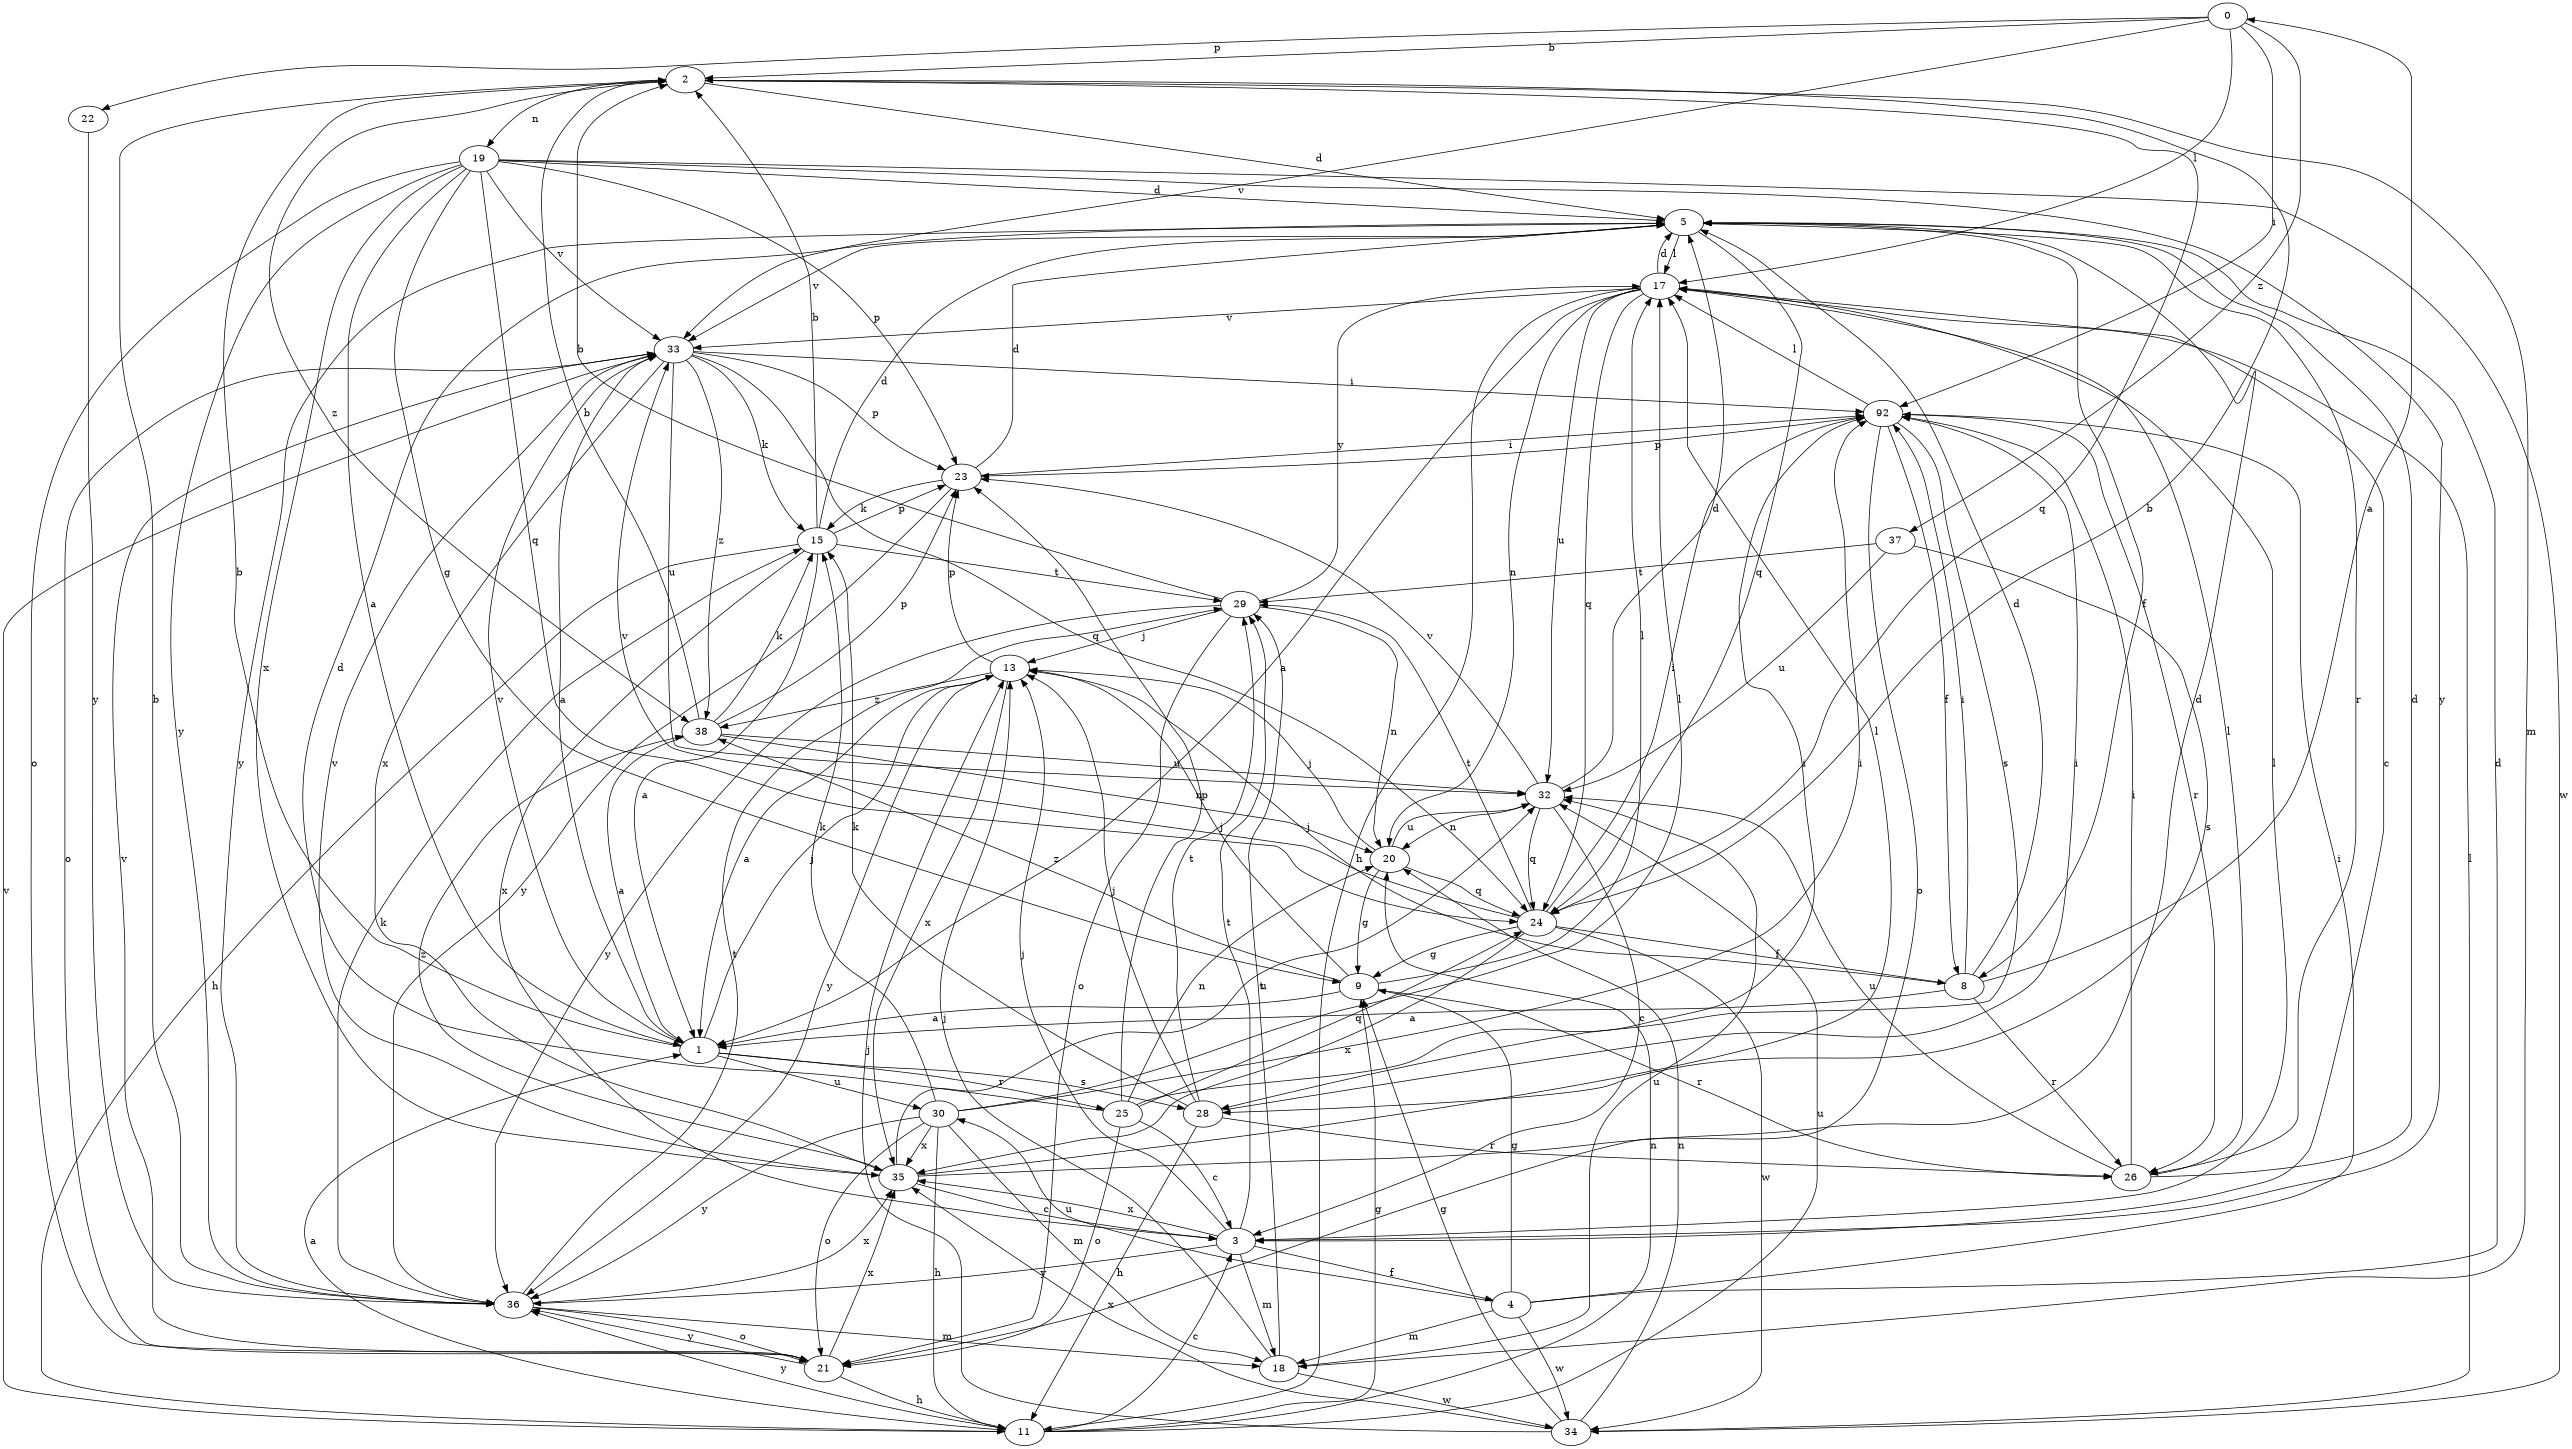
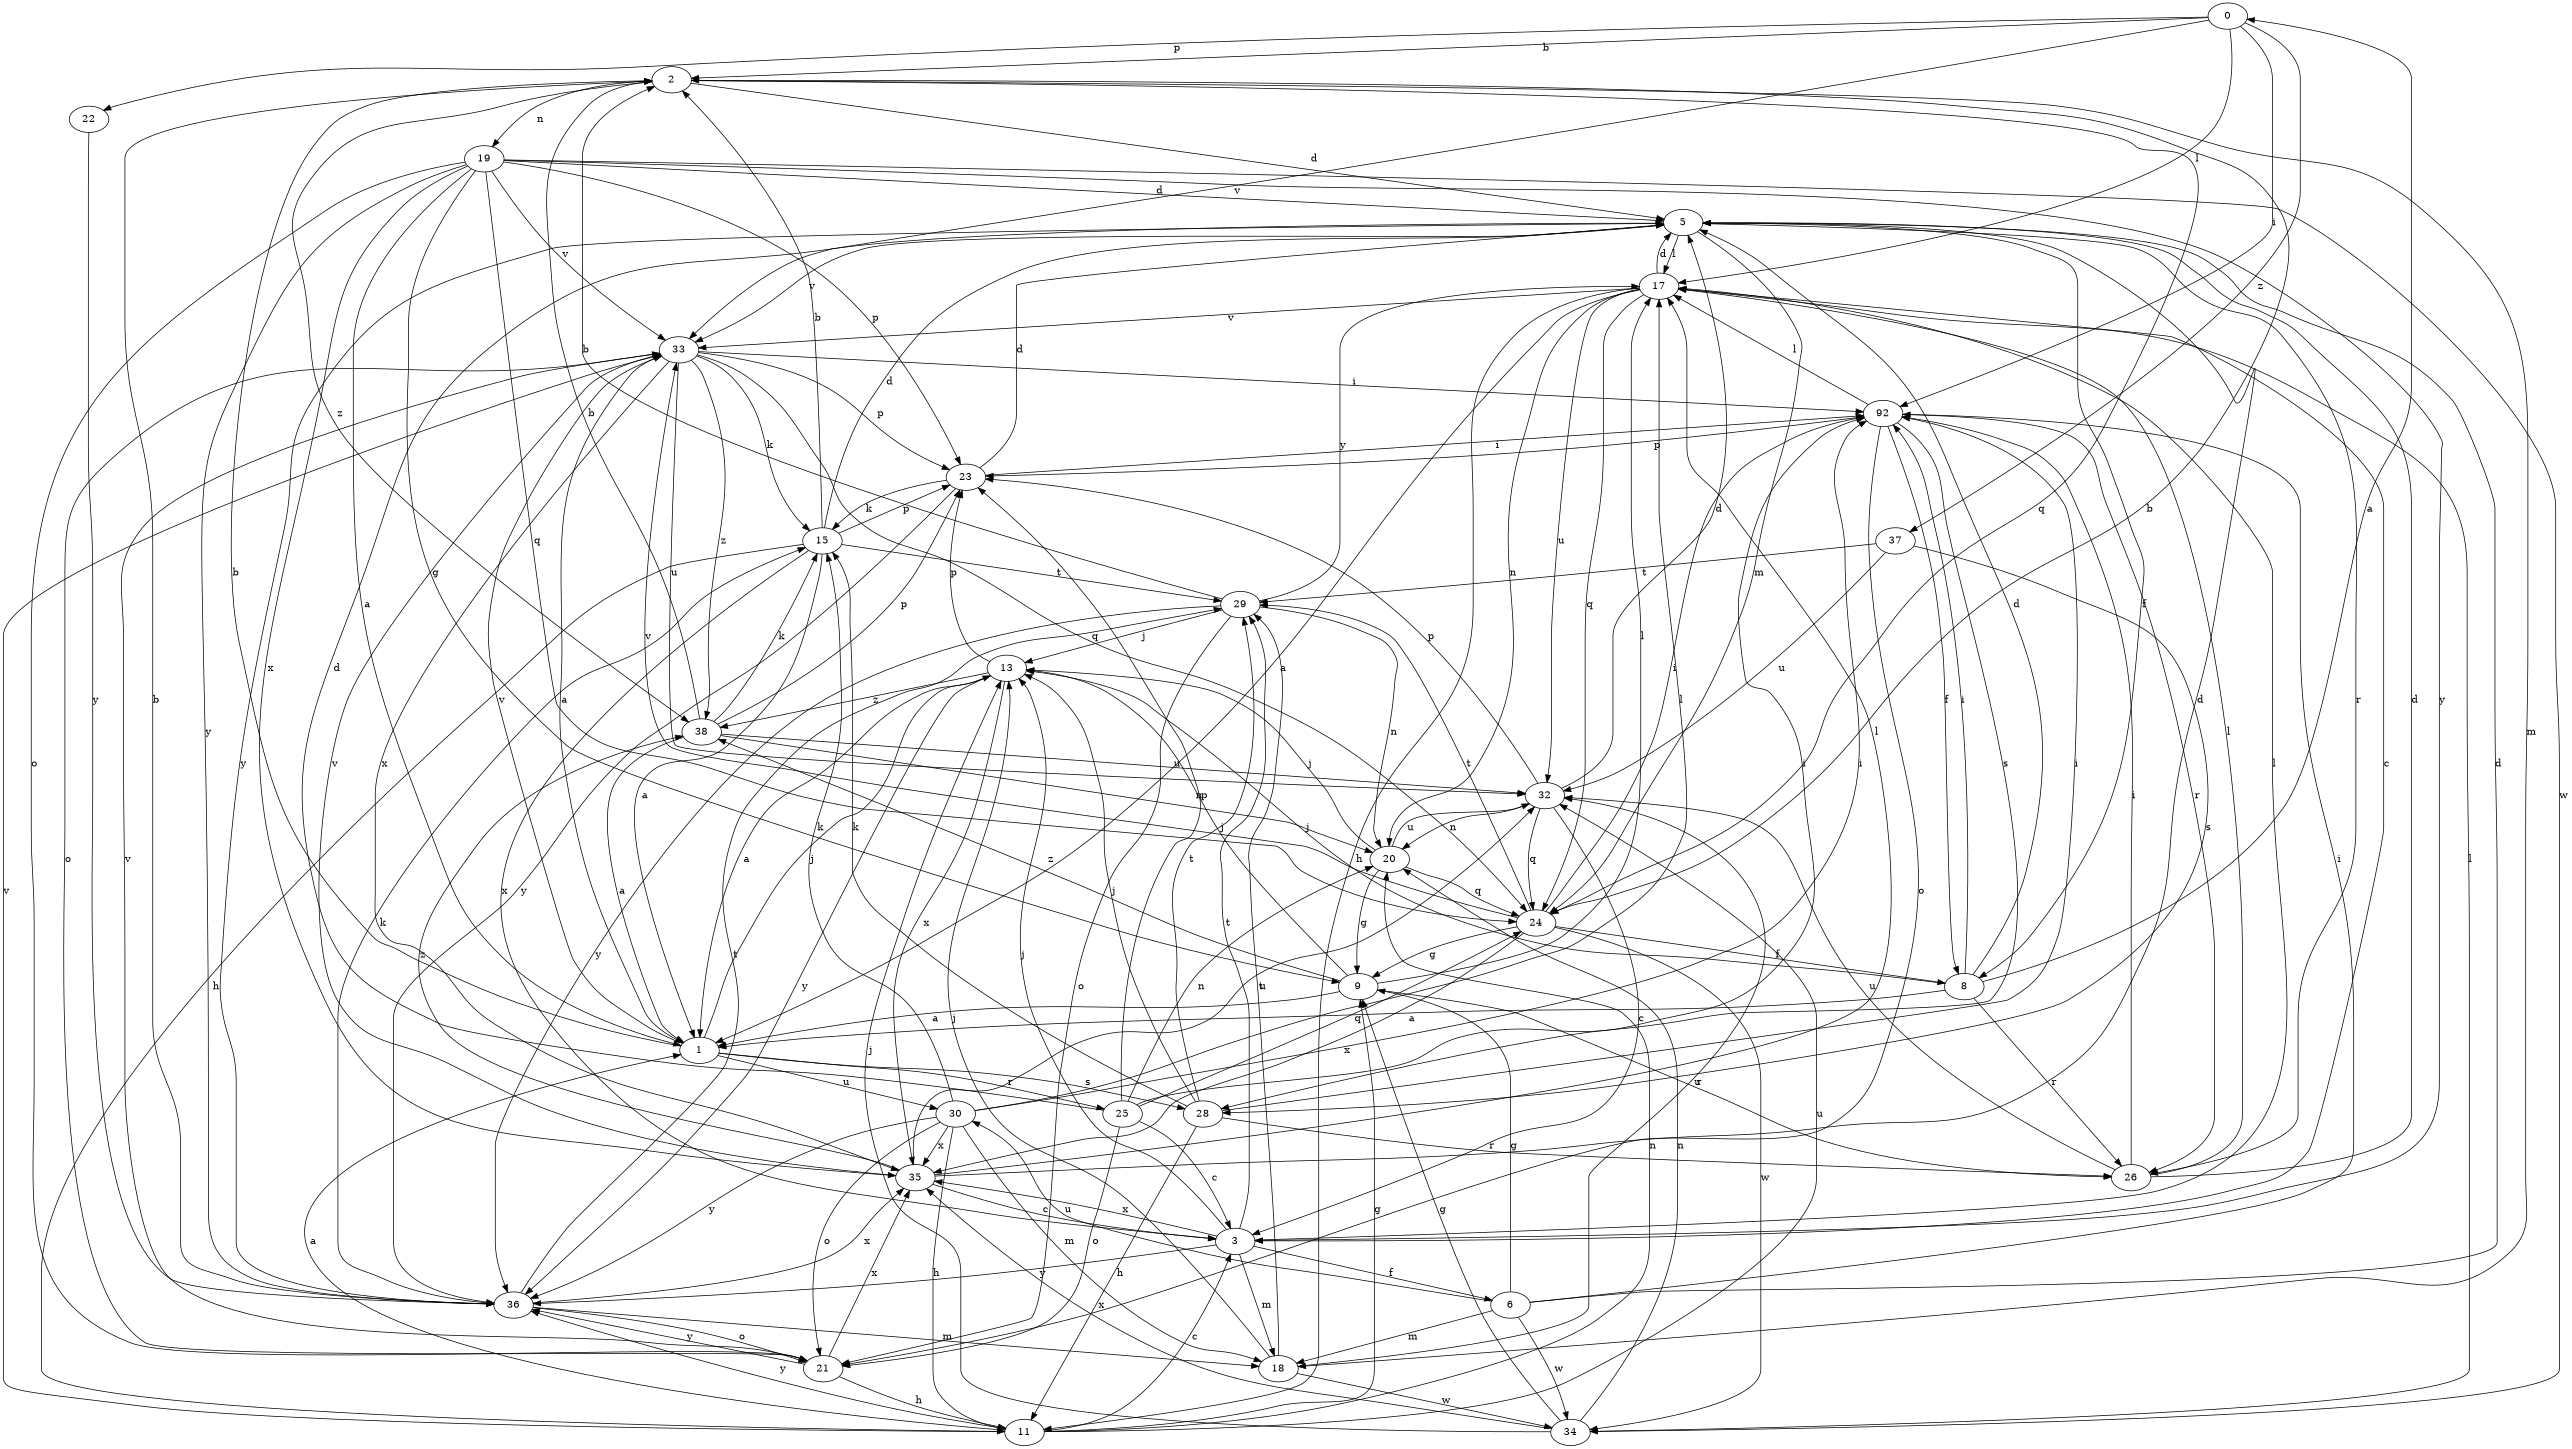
edge "5" -> "24": label "q" -> "m"
edge "32" -> "23": label "v" -> "p"
node "4": label "4" -> "6"
